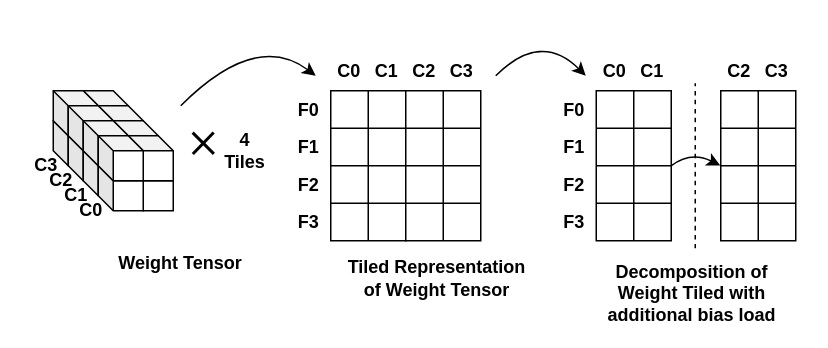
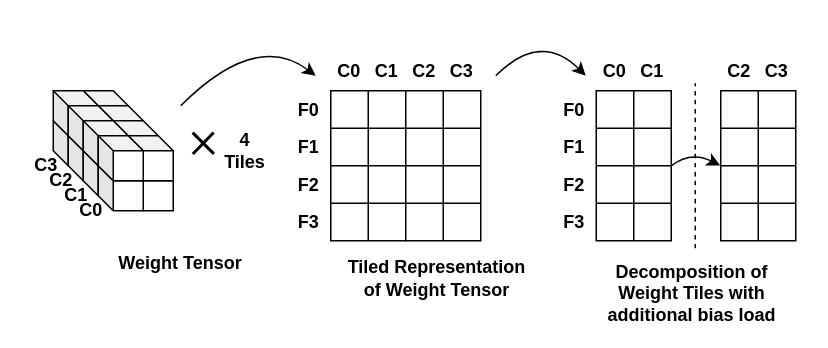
node "Decomposition of Weight Tiled with additional bias load": label "Decomposition of Weight Tiled with additional bias load" -> "Decomposition of Weight Tiles with additional bias load"
